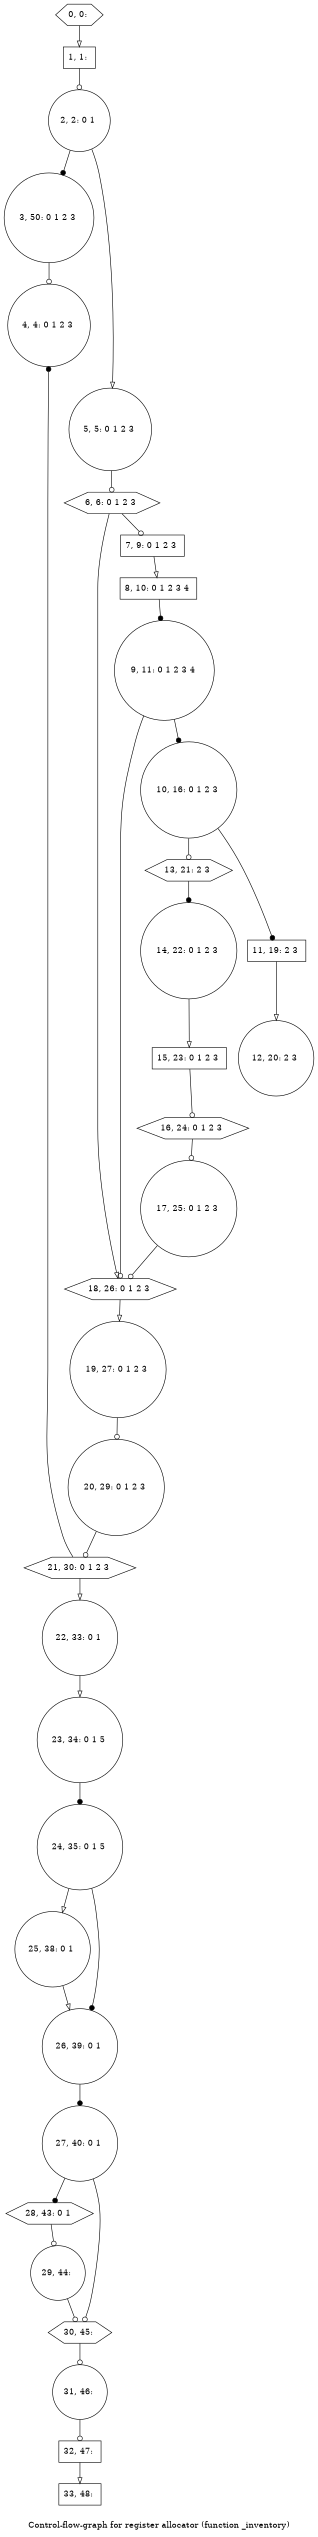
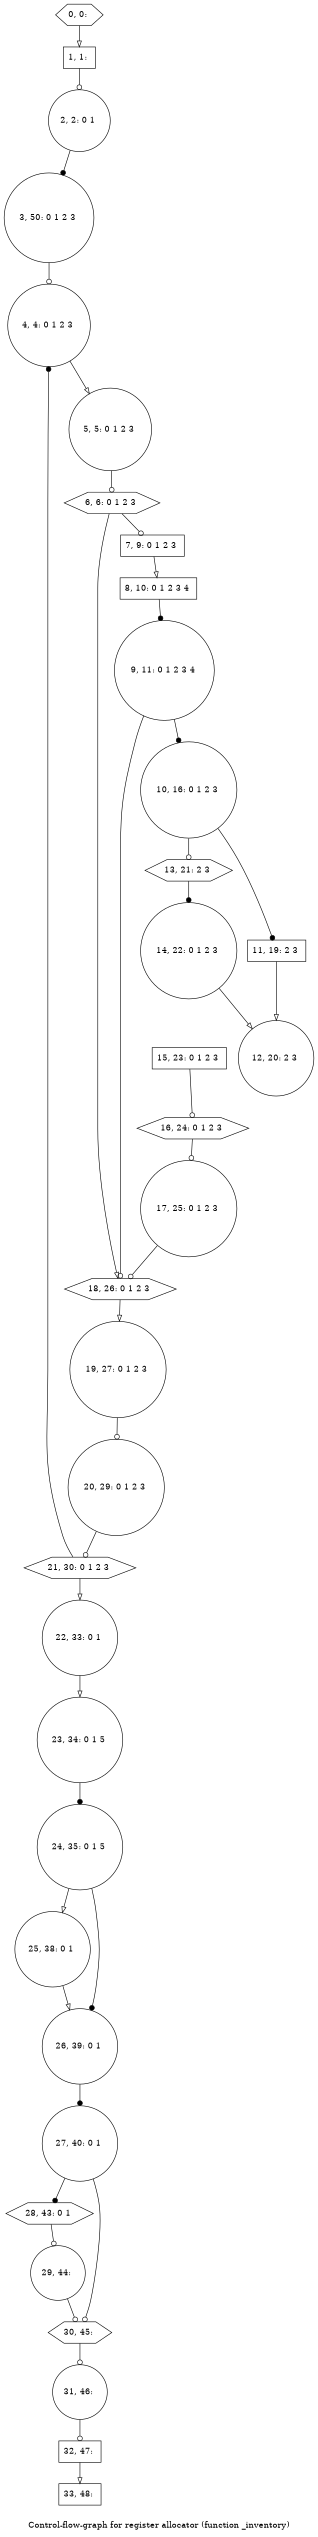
edge "2, 2: 0 1" -> "5, 5: 0 1 2 3": now "4, 4: 0 1 2 3" -> "5, 5: 0 1 2 3"
edge "14, 22: 0 1 2 3" -> "15, 23: 0 1 2 3": now "14, 22: 0 1 2 3" -> "12, 20: 2 3"
